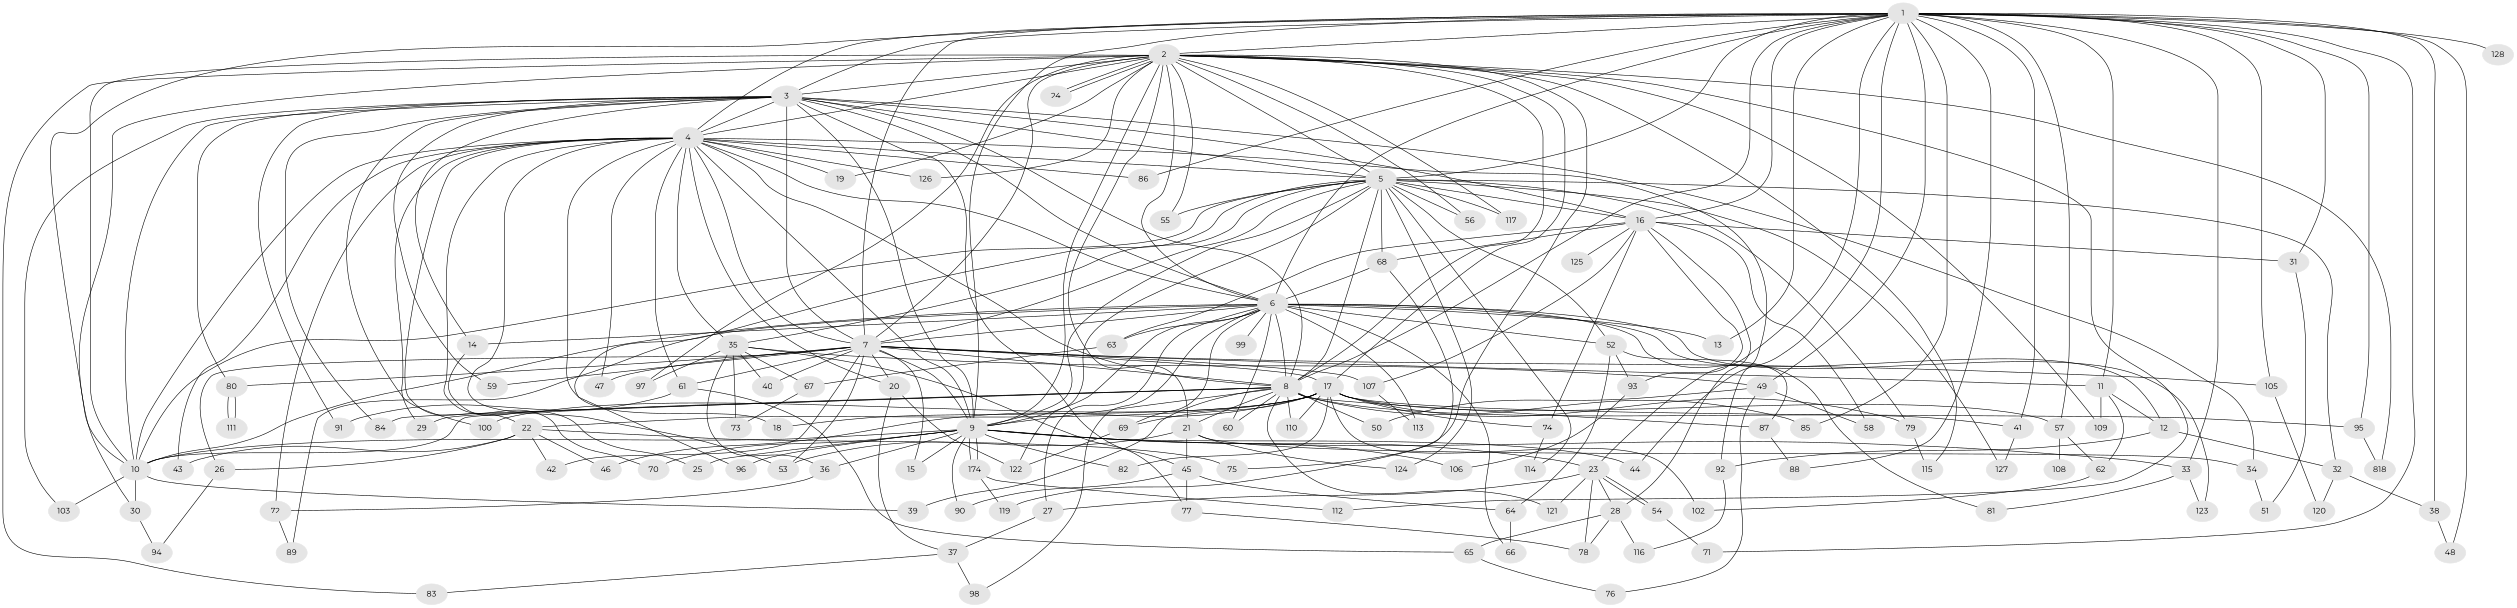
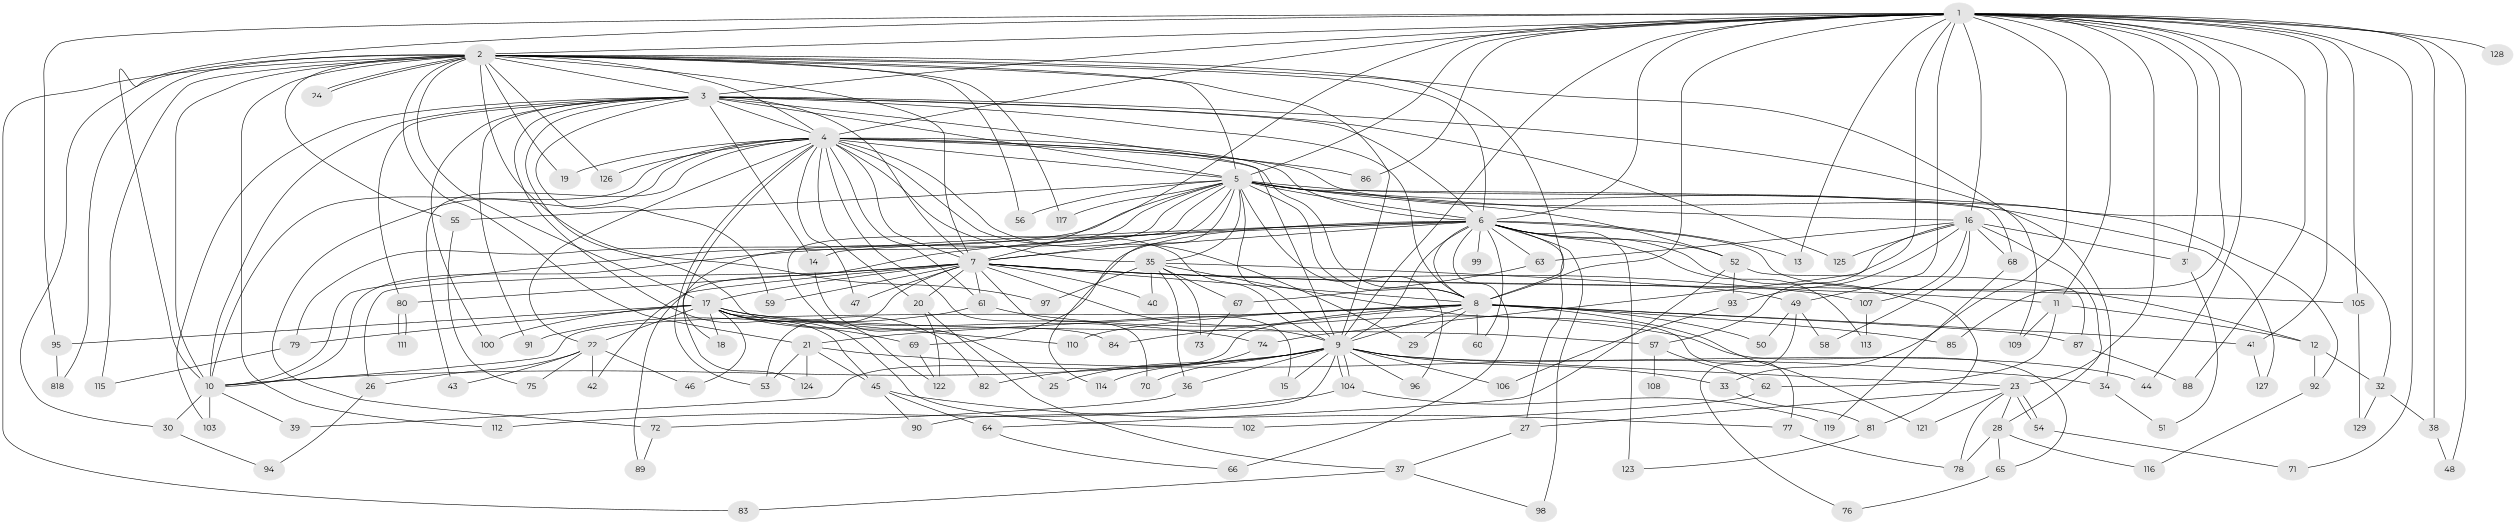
edge "3" -- "16": now "3" -- "125"
edge "2" -- "75": now "55" -- "75"
edge "68" -- "6": now "5" -- "6"
node "174": label "174" -> "104"
edge "33" -- "123": now "81" -- "123"
node "120": label "120" -> "129"
